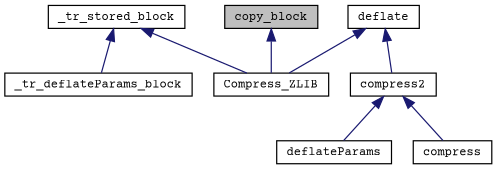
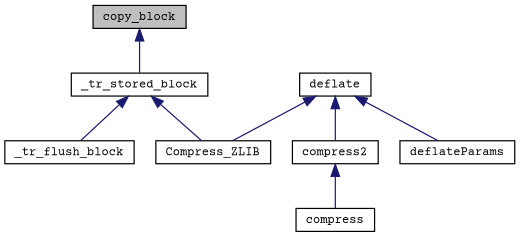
edge "Compress_ZLIB" -> "copy_block": now "_tr_stored_block" -> "copy_block"
node "_tr_deflateParams_block": label "_tr_deflateParams_block" -> "_tr_flush_block"
edge "deflateParams" -> "compress2": now "deflateParams" -> "deflate"
